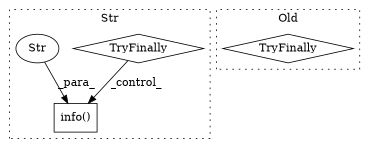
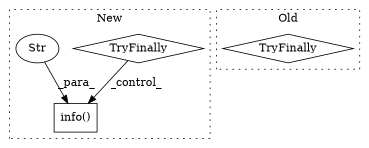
cluster "Str": label "Str" -> "New"
